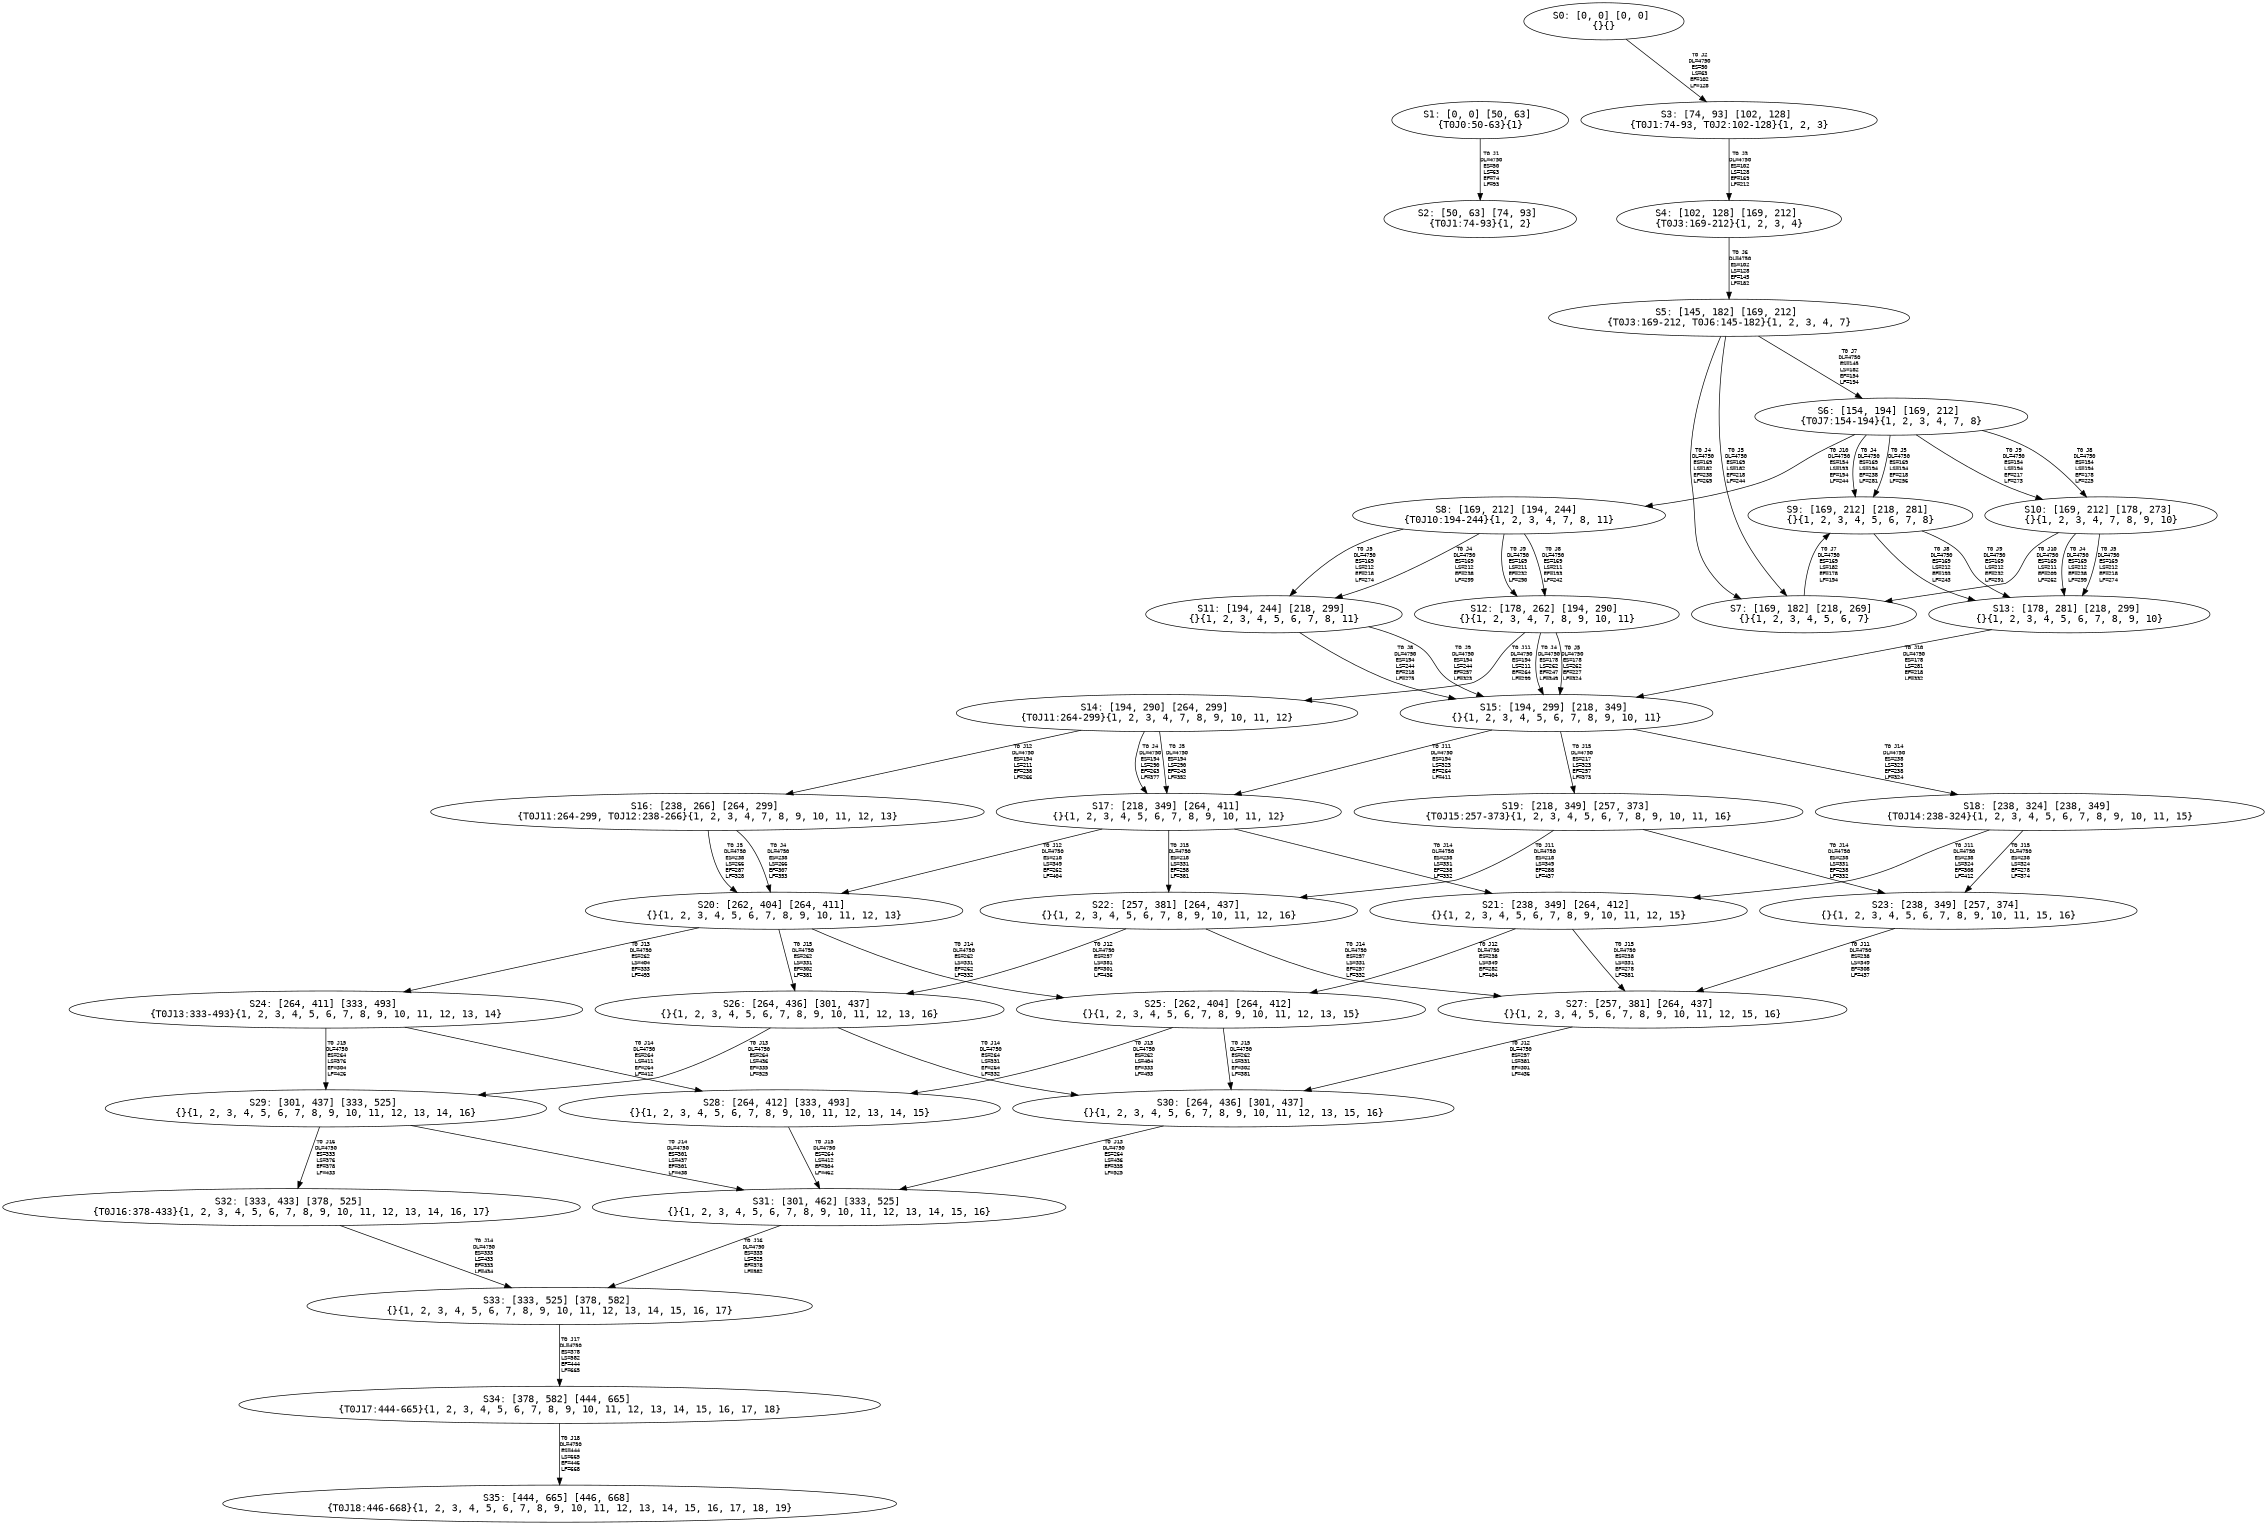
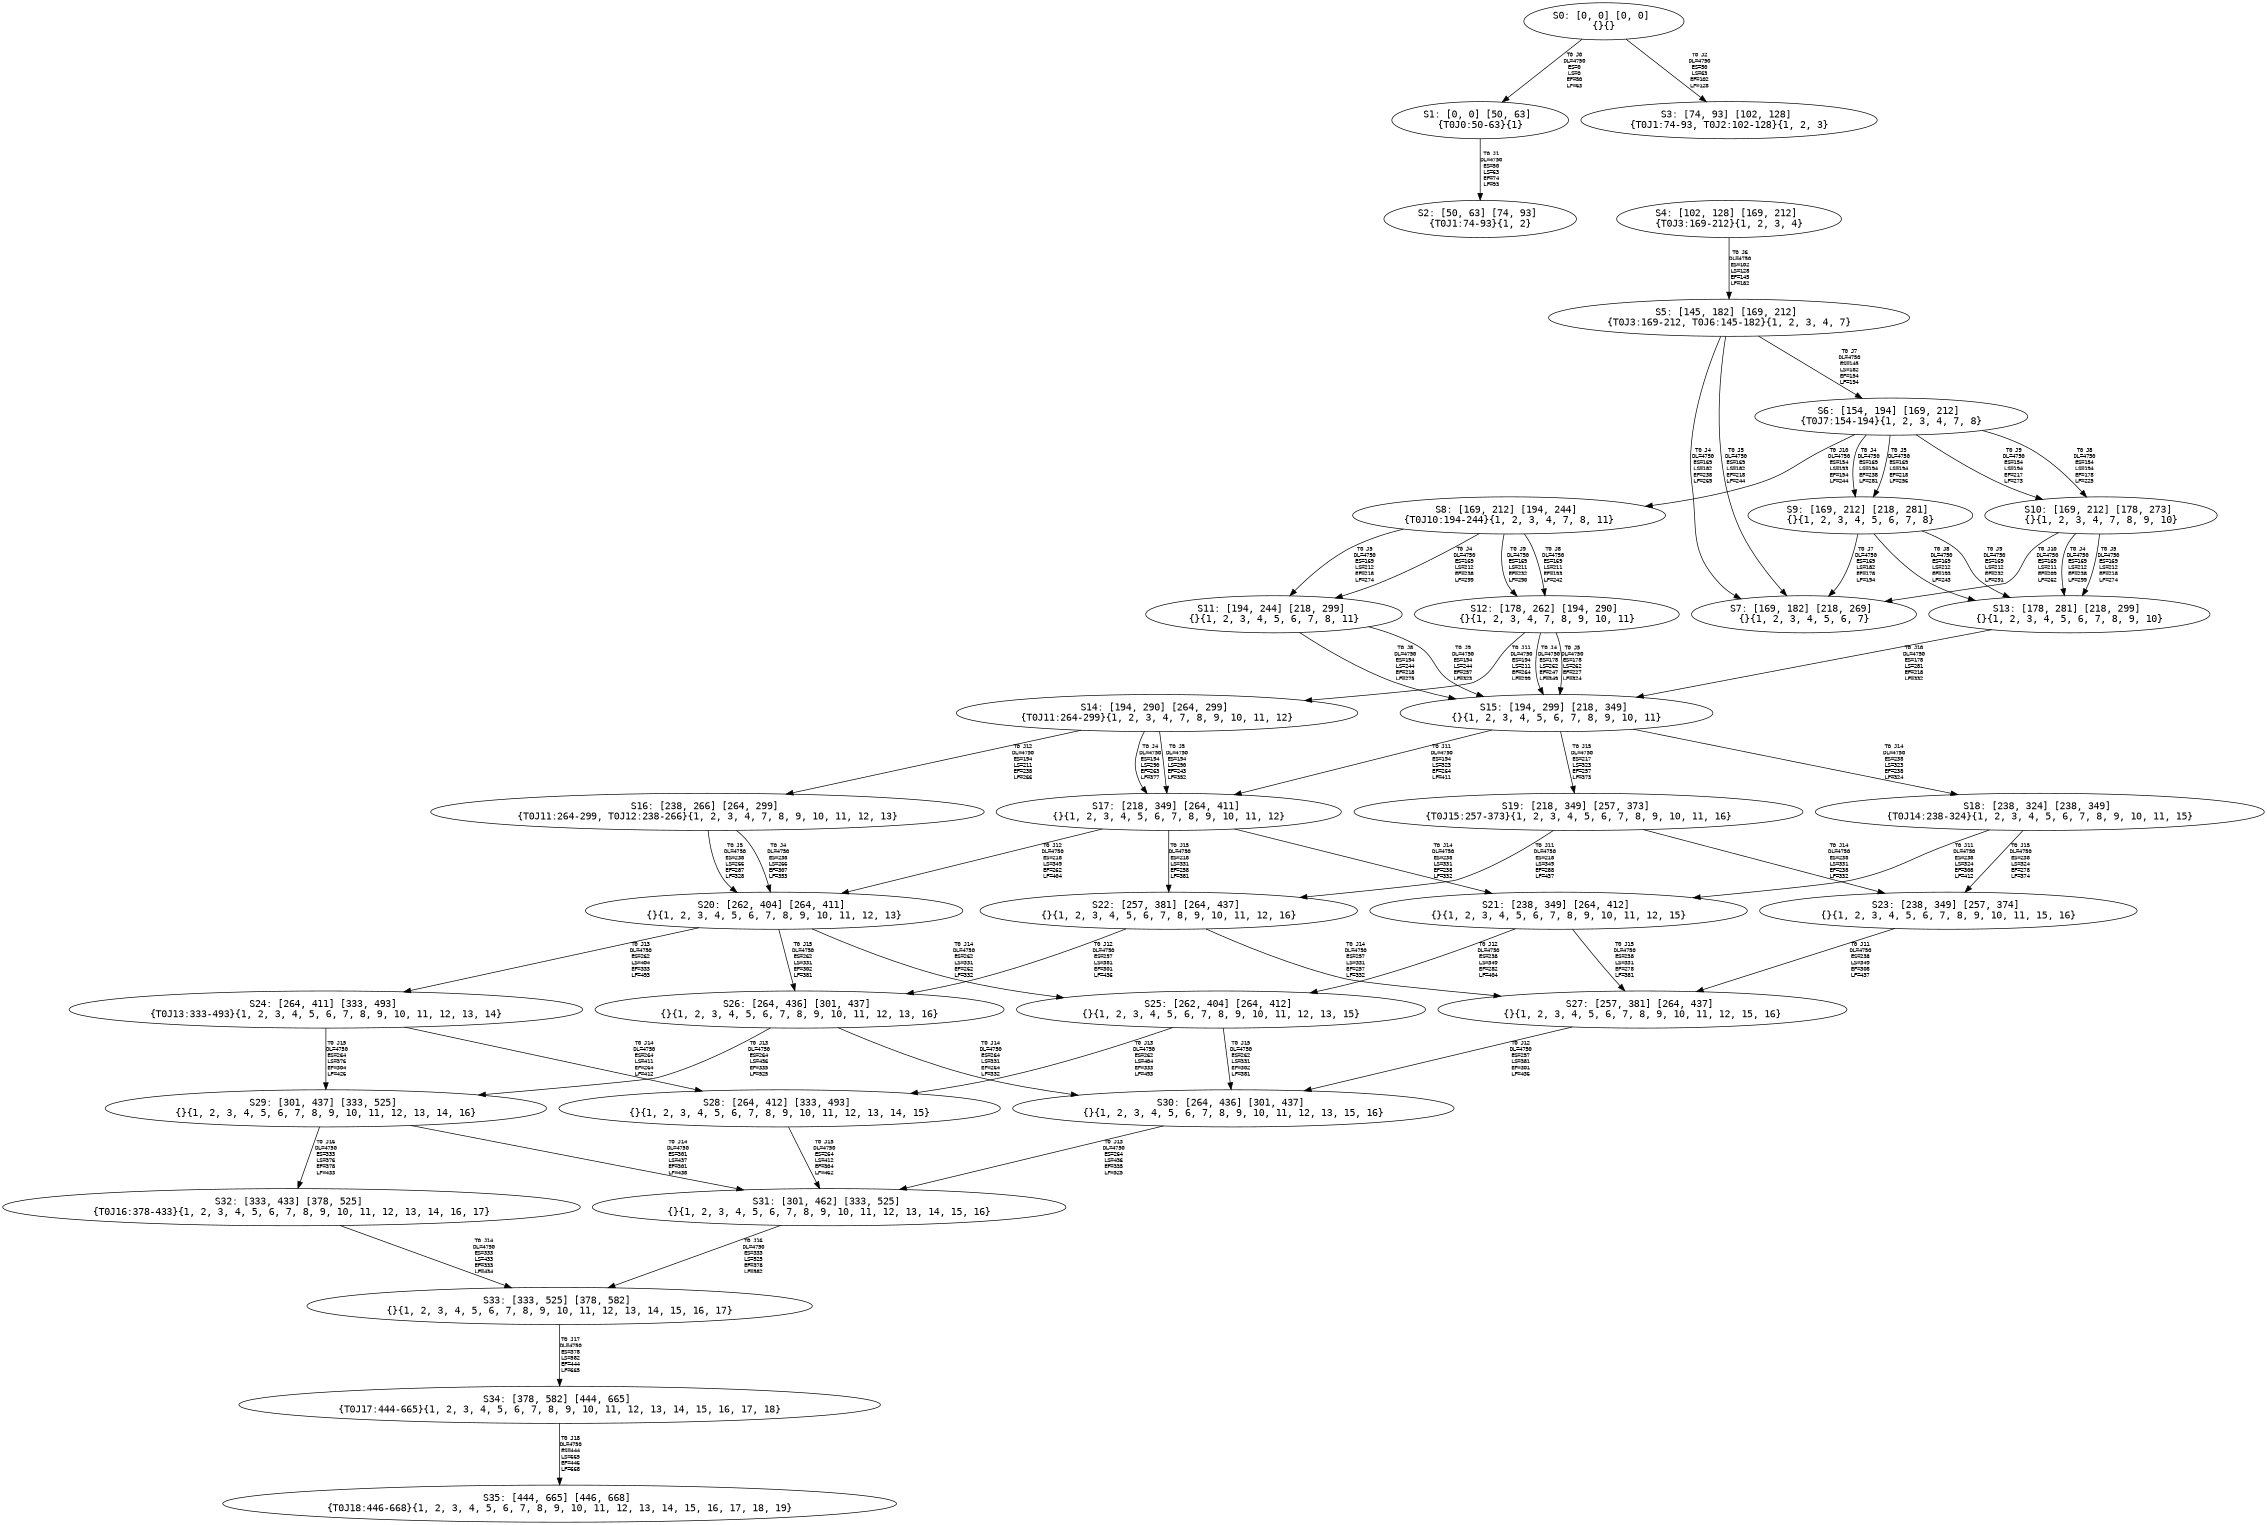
edge "S0: [0, 0] [0, 0] {}{}" -> "S1: [0, 0] [50, 63] {T0J0:50-63}{1}": added, label "T0 J0 DL=4750 ES=0 LS=0 EF=50 LF=63"
edge "S3: [74, 93] [102, 128] {T0J1:74-93, T0J2:102-128}{1, 2, 3}" -> "S4: [102, 128] [169, 212] {T0J3:169-212}{1, 2, 3, 4}": removed, label "T0 J3 DL=4750 ES=102 LS=128 EF=169 LF=212"
edge "S7: [169, 182] [218, 269] {}{1, 2, 3, 4, 5, 6, 7}" -> "S9: [169, 212] [218, 281] {}{1, 2, 3, 4, 5, 6, 7, 8}": reversed
